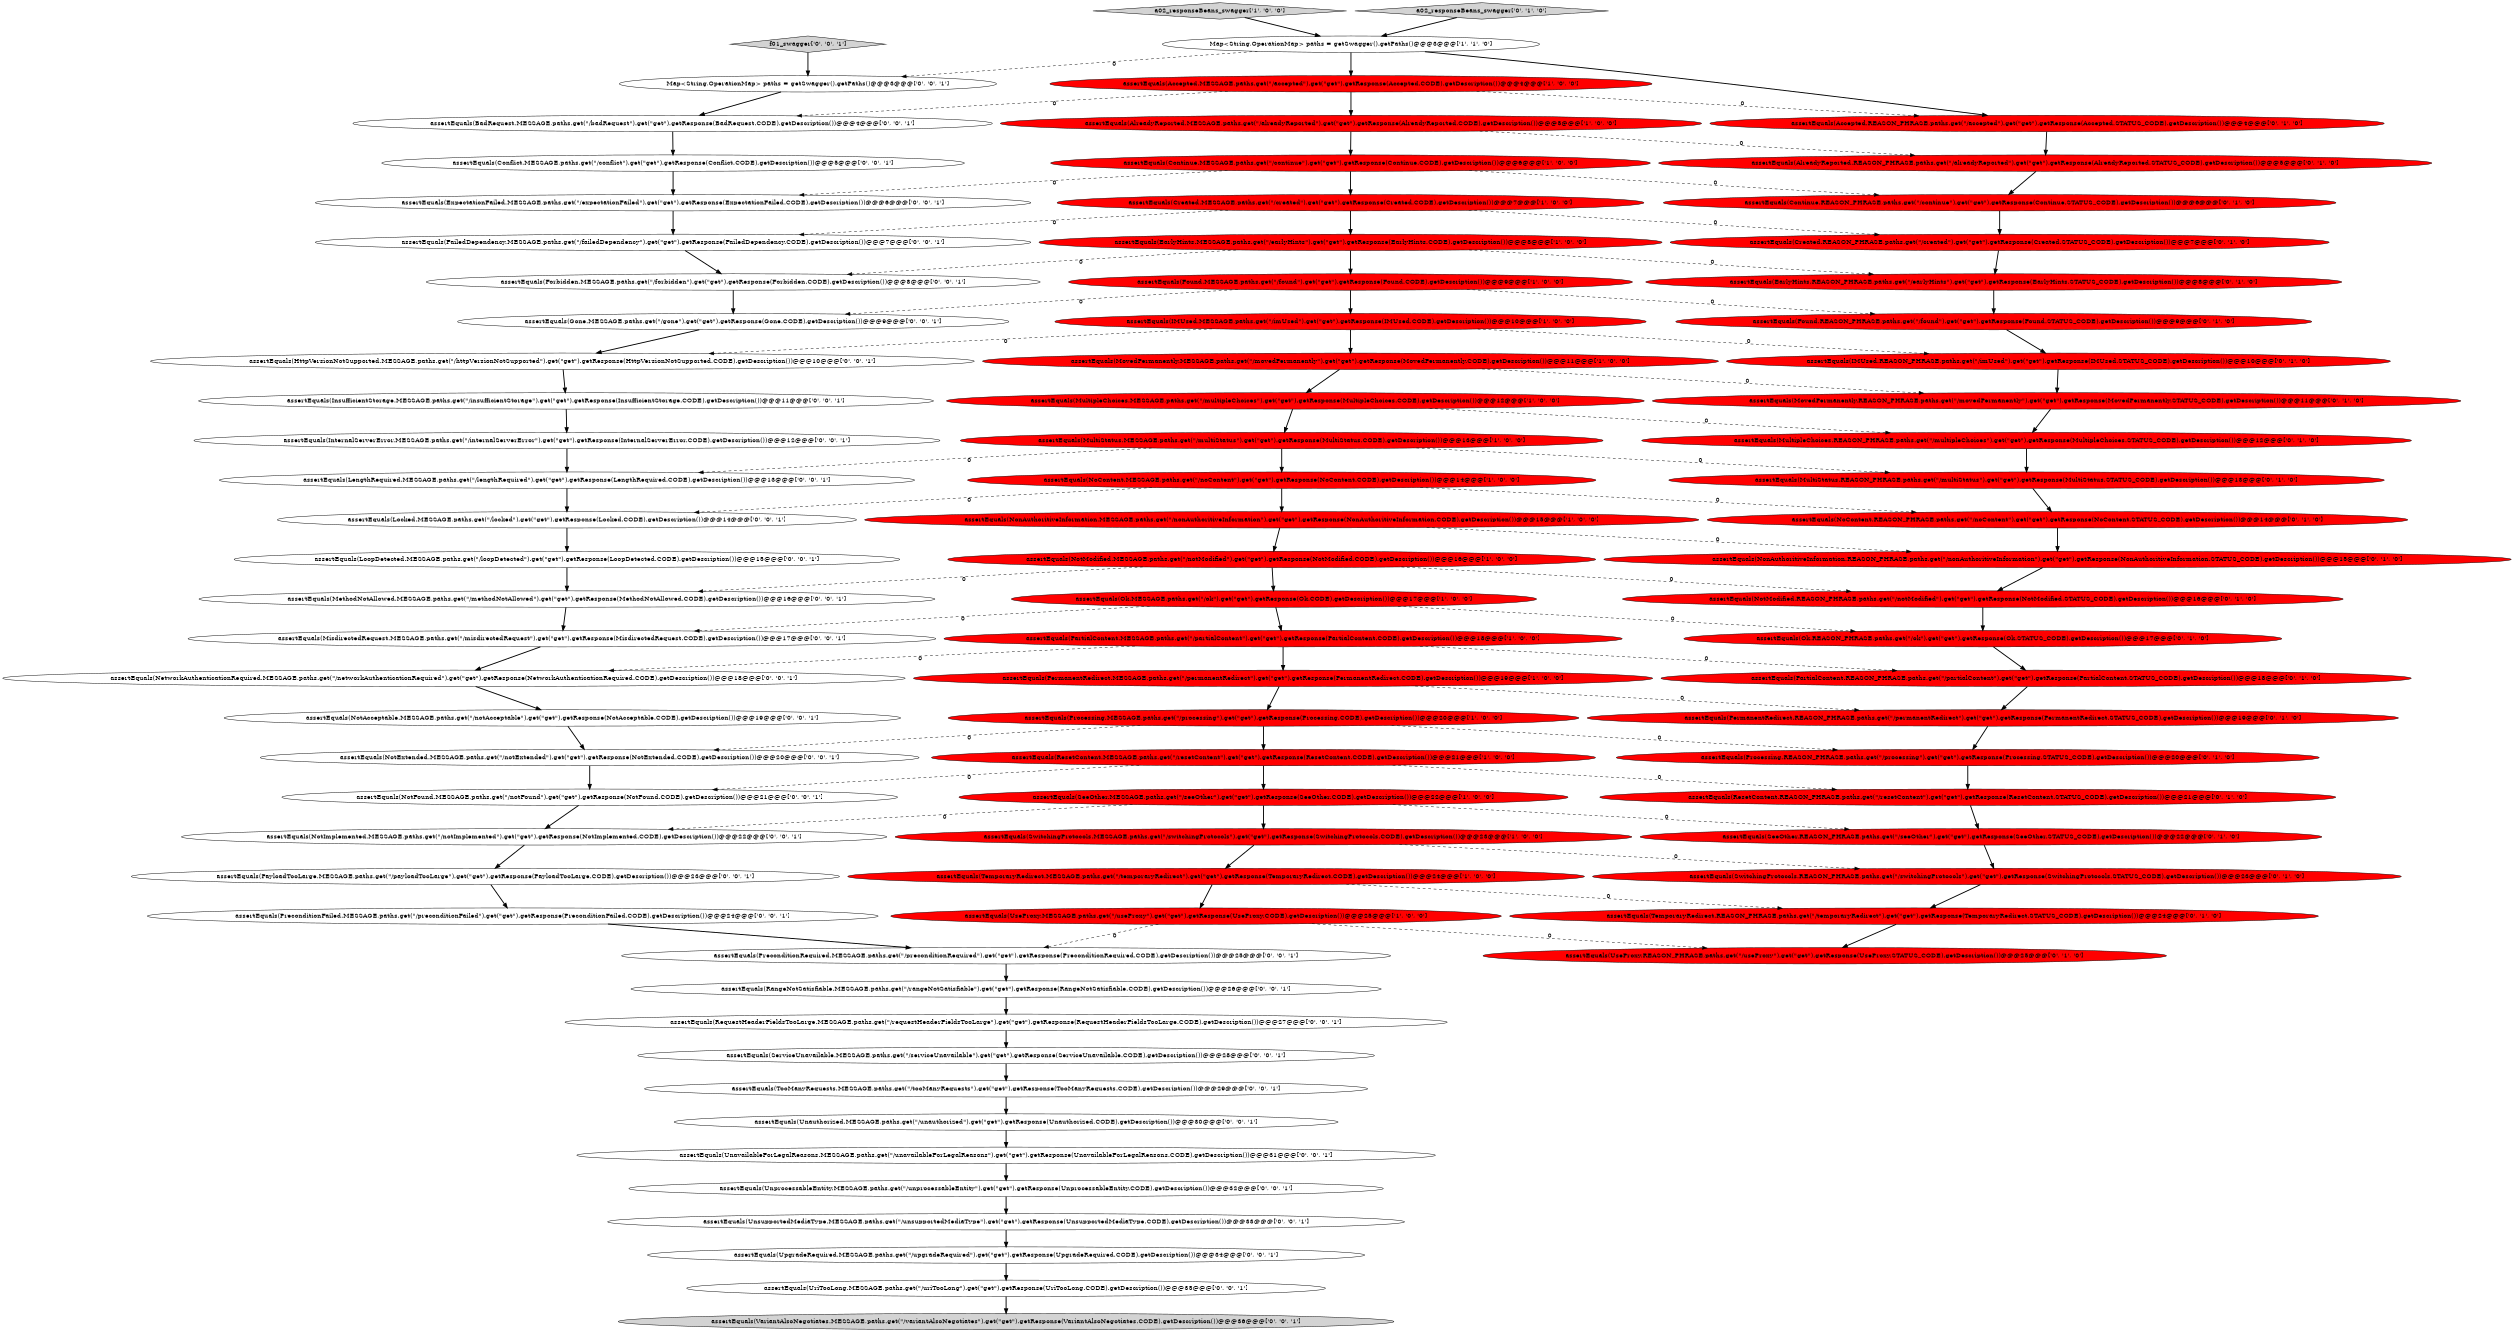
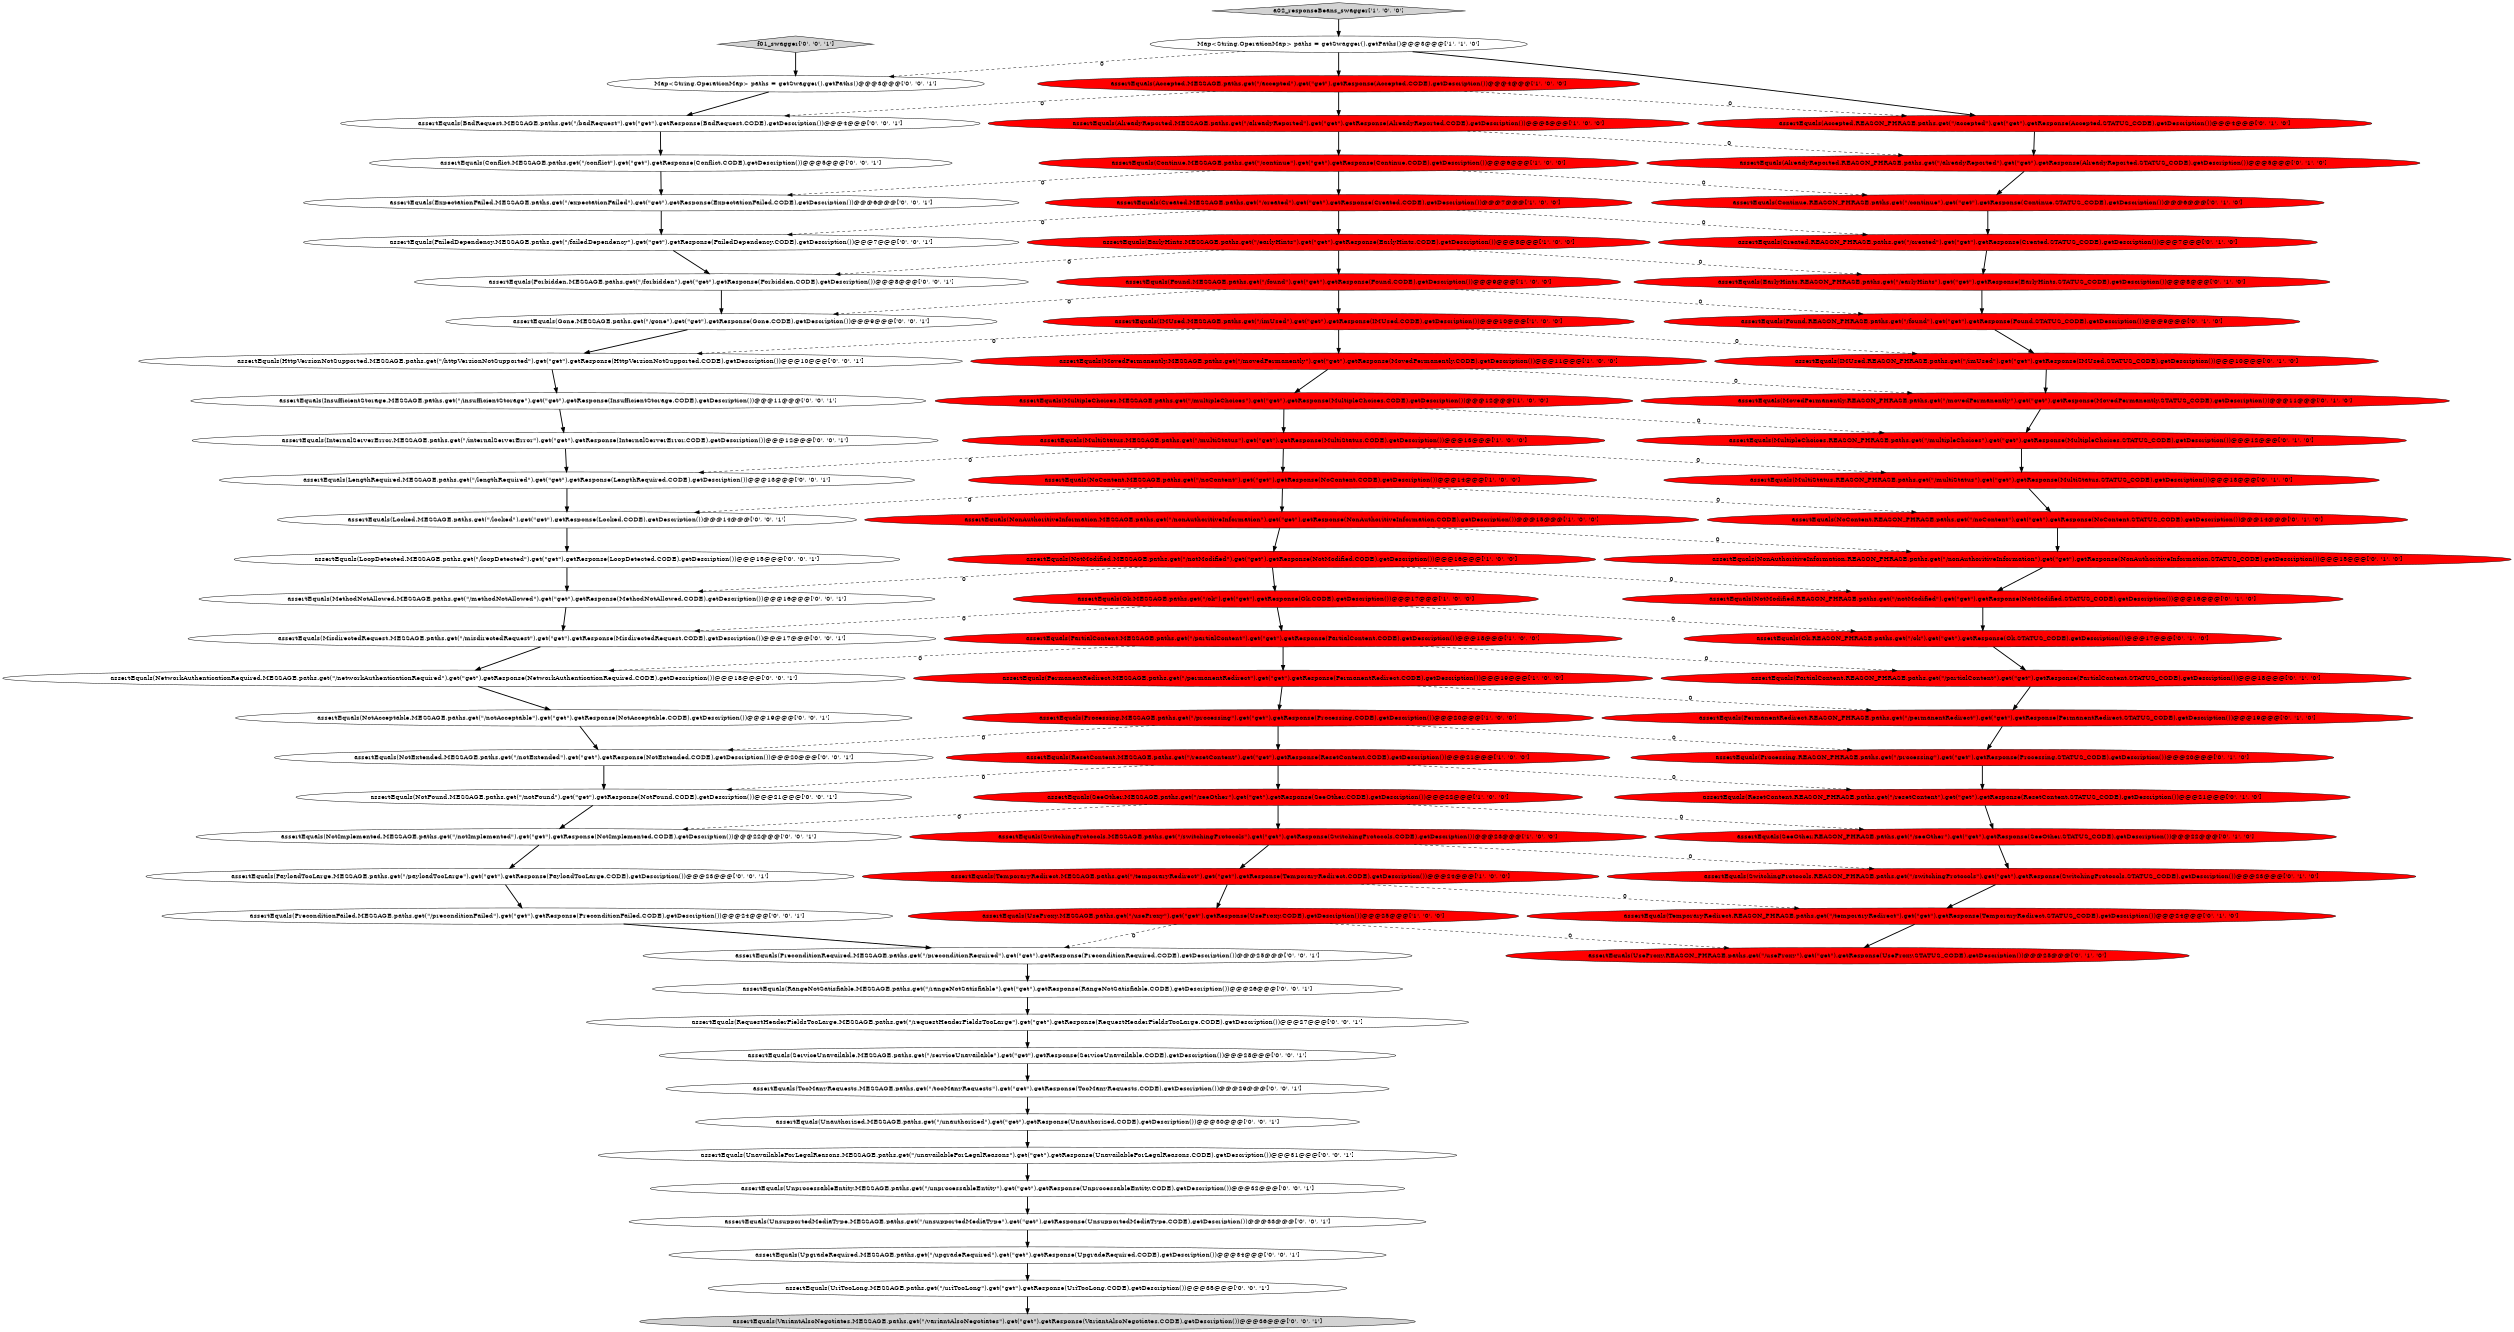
node "a02_responseBeans_swagger['0', '1', '0']": removed
